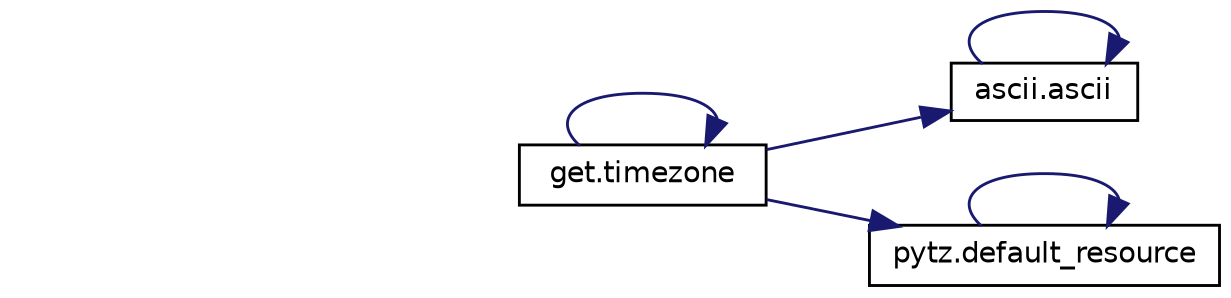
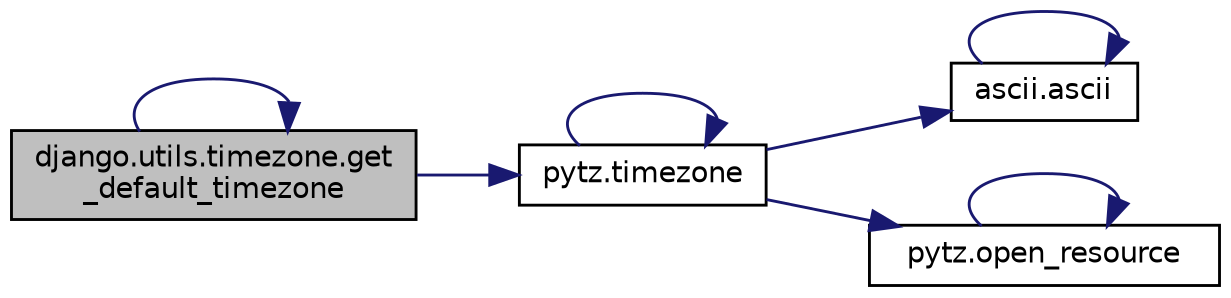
node "django.utils.timezone.get _default_timezone": added
node "get.timezone": label "get.timezone" -> "pytz.timezone"
node "pytz.default_resource": label "pytz.default_resource" -> "pytz.open_resource"
